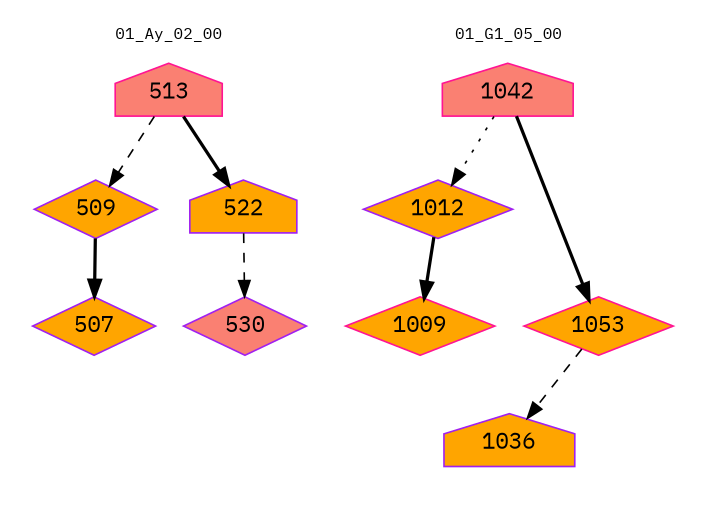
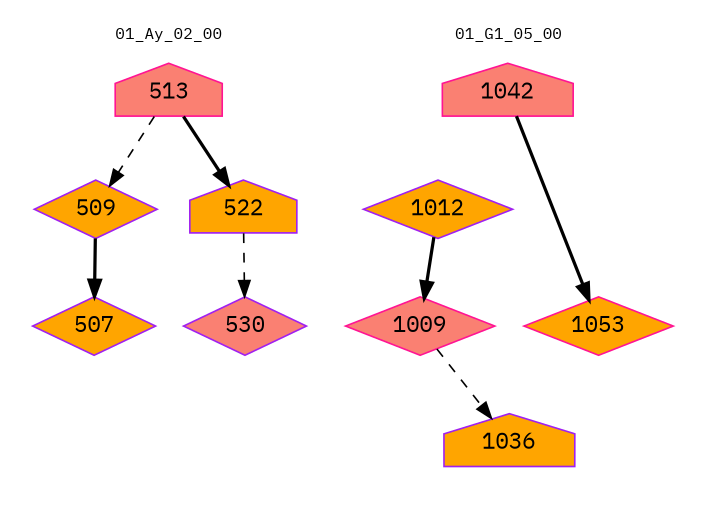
edge "1042" -> "1012": removed
node "1009": fillcolor orange -> salmon
edge "1053" -> "1036": now "1009" -> "1036"
